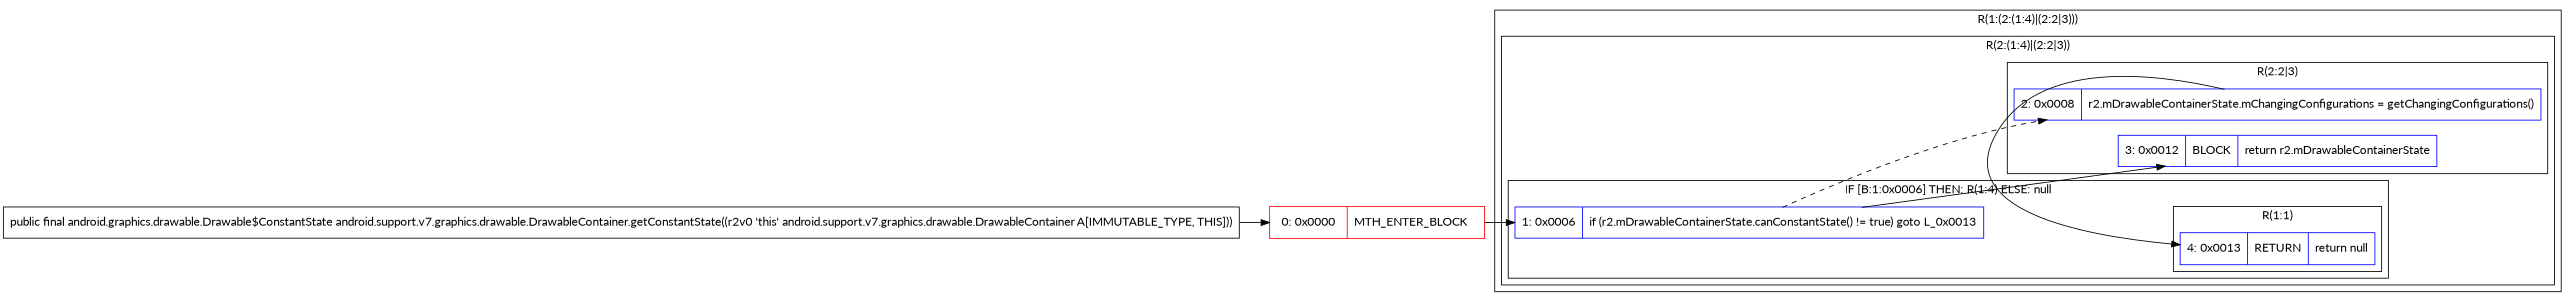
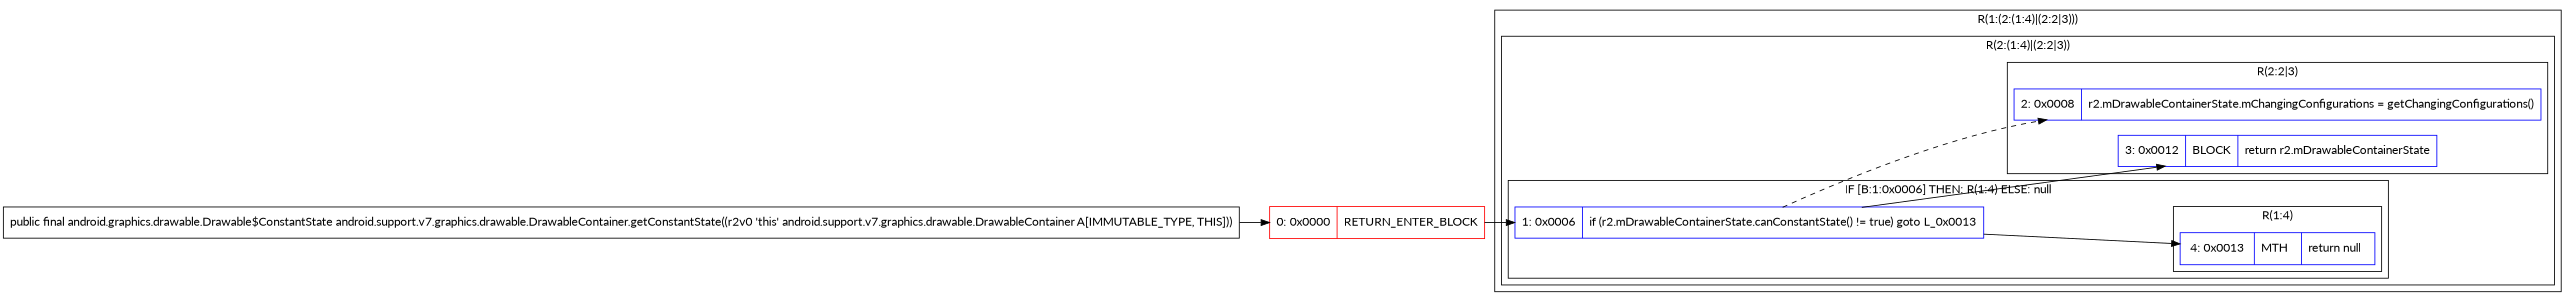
edge "2: 0x0008" -> "4: 0x0013": now "1: 0x0006" -> "4: 0x0013"
cluster "R(1:1)": label "R(1:1)" -> "R(1:4)"
node "0: 0x0000": text "MTH_ENTER_BLOCK" -> "RETURN_ENTER_BLOCK"
node "4: 0x0013": text "RETURN" -> "MTH"
